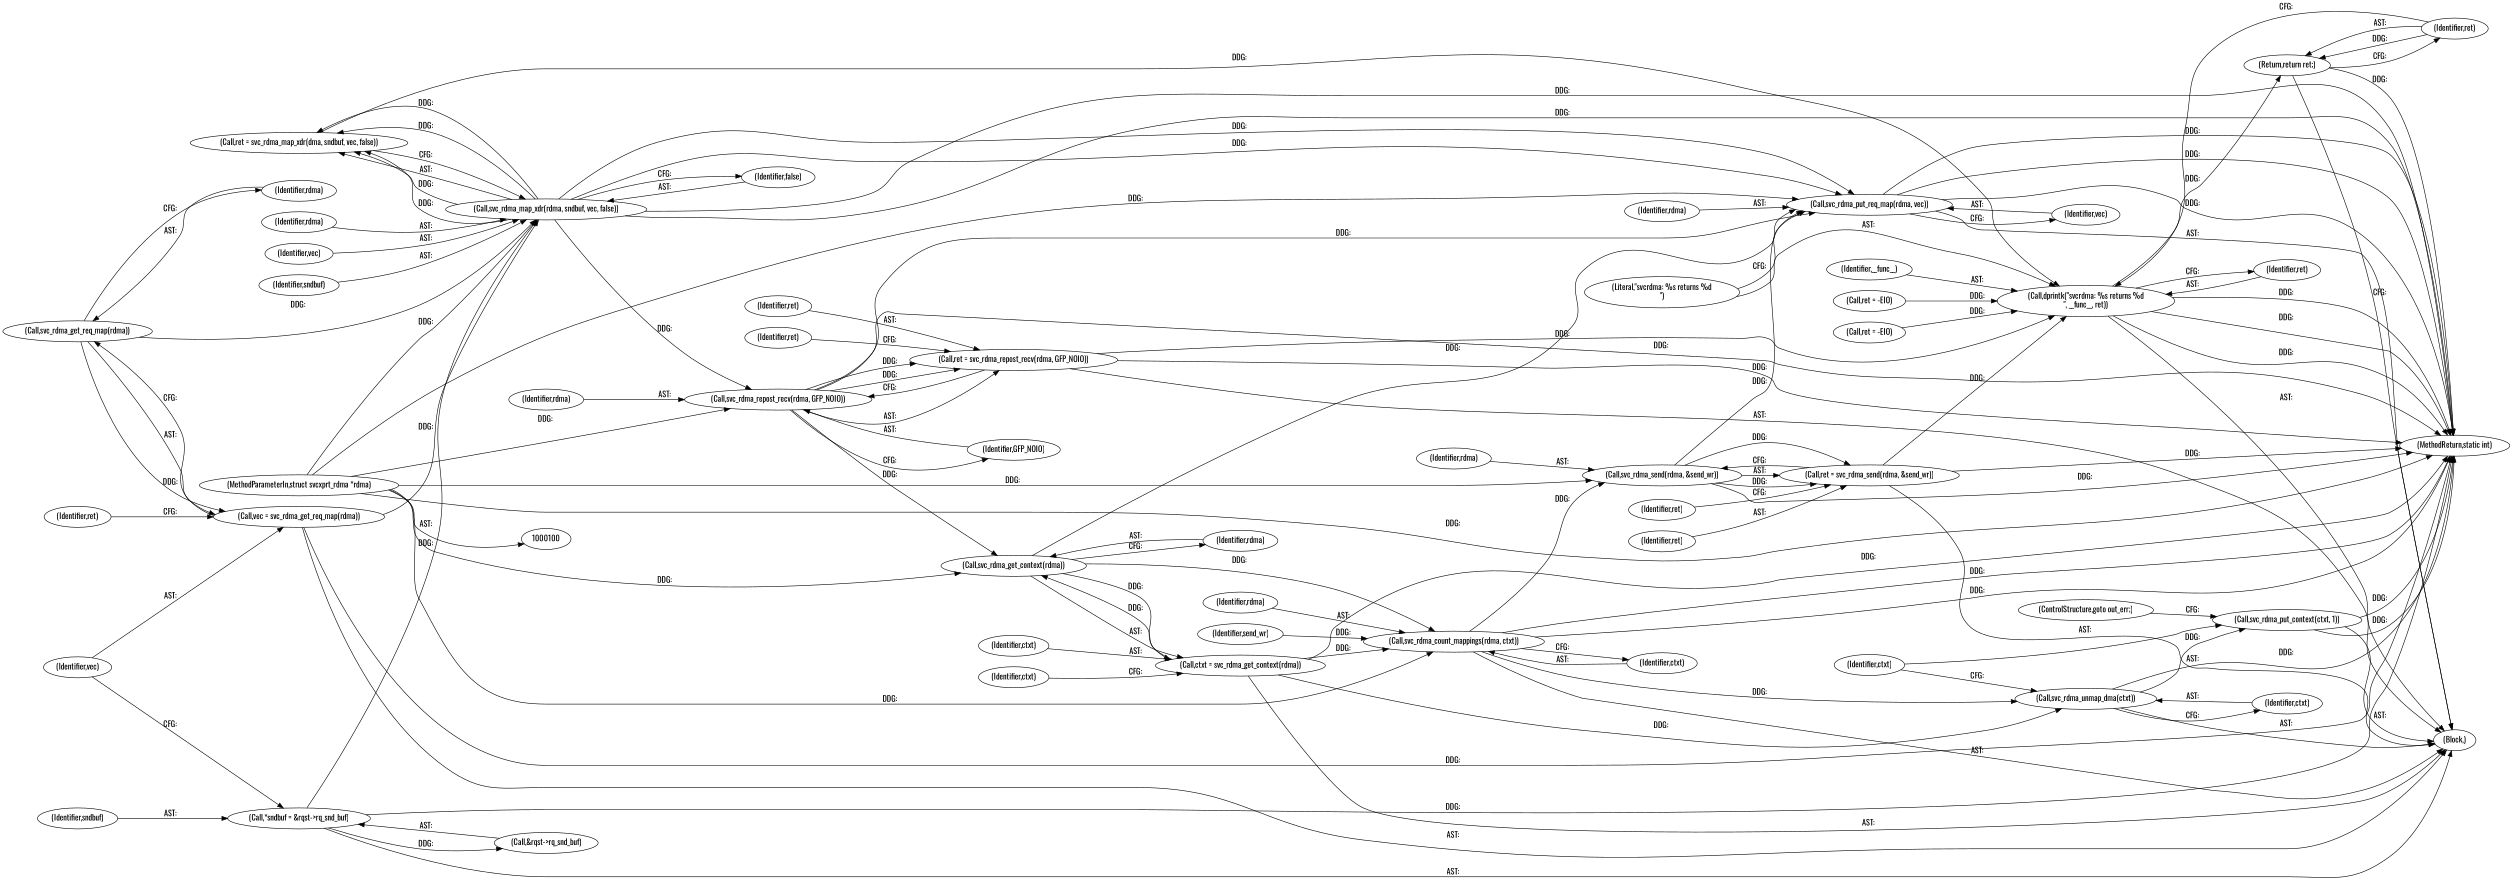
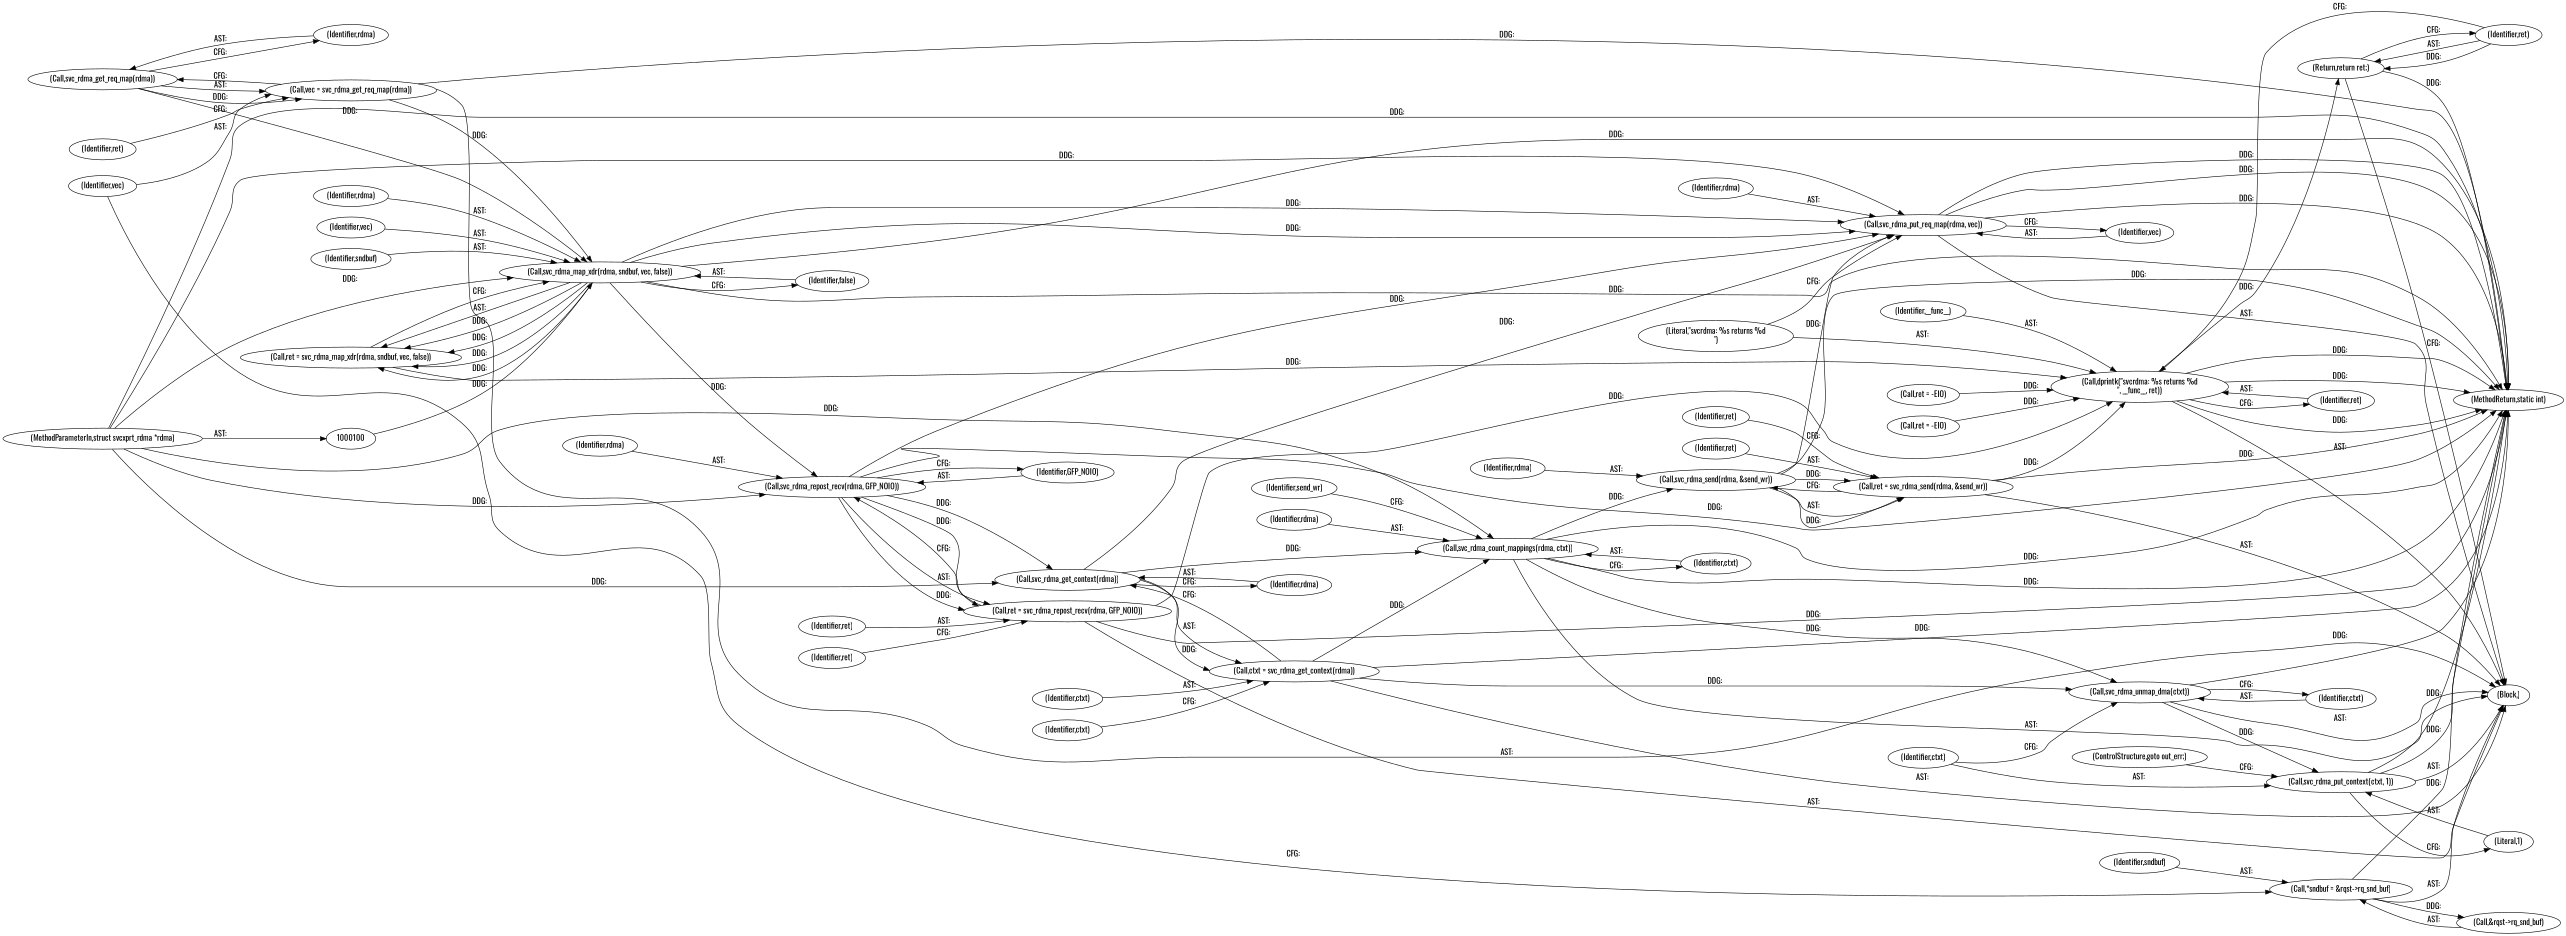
node "(Call,ret = svc_rdma_map_xdr(dma, sndbuf, vec, false))": label "(Call,ret = svc_rdma_map_xdr(dma, sndbuf, vec, false))" -> "(Call,ret = svc_rdma_map_xdr(rdma, sndbuf, vec, false))"
edge "(MethodParameterIn,struct svcxprt_rdma *rdma)" -> "(Call,svc_rdma_send(rdma, &send_wr))": removed, label "DDG:"
edge "(Call,*sndbuf = &rqst->rq_snd_buf)" -> "(Call,svc_rdma_map_xdr(rdma, sndbuf, vec, false))": now "1000100" -> "(Call,svc_rdma_map_xdr(rdma, sndbuf, vec, false))"
edge "(Call,ctxt = svc_rdma_get_context(rdma))" -> "(Call,svc_rdma_get_context(rdma))": label "DDG: " -> "CFG: "
edge "(Identifier,send_wr)" -> "(Call,svc_rdma_count_mappings(rdma, ctxt))": label "DDG: " -> "CFG: "
node "(Literal,1)": added
